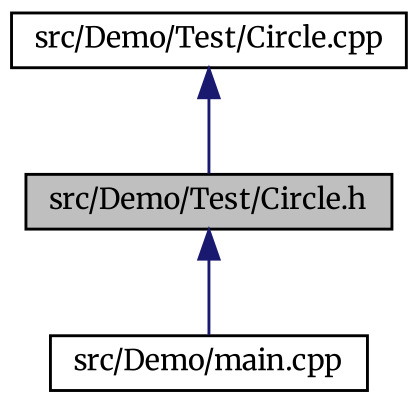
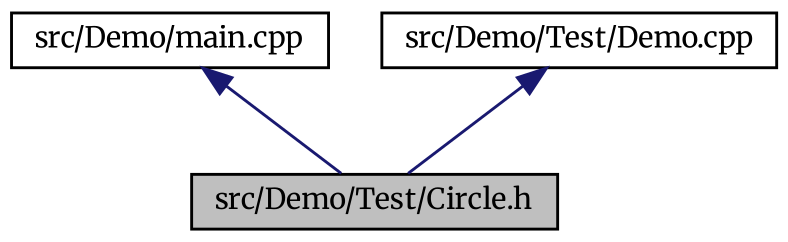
node "src/Demo/Test/Circle.cpp": label "src/Demo/Test/Circle.cpp" -> "src/Demo/Test/Demo.cpp"
edge "src/Demo/main.cpp" -> "src/Demo/Test/Circle.h": reversed
